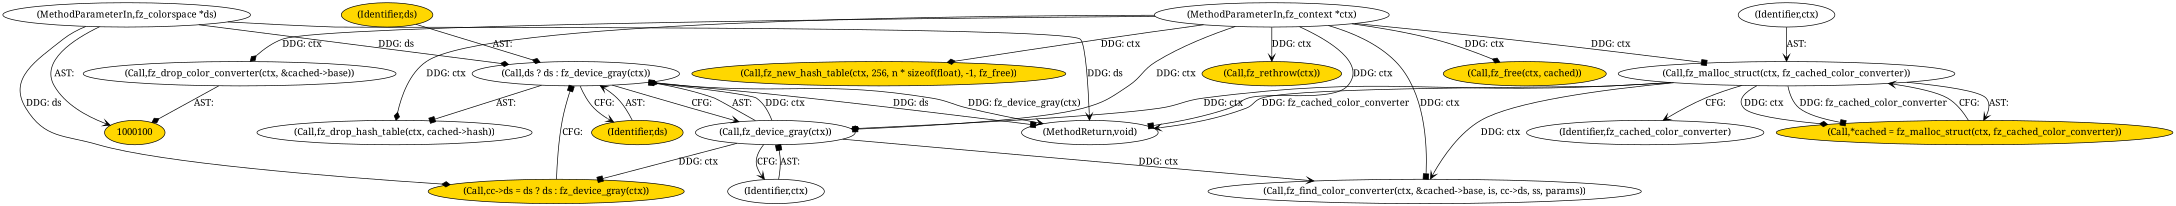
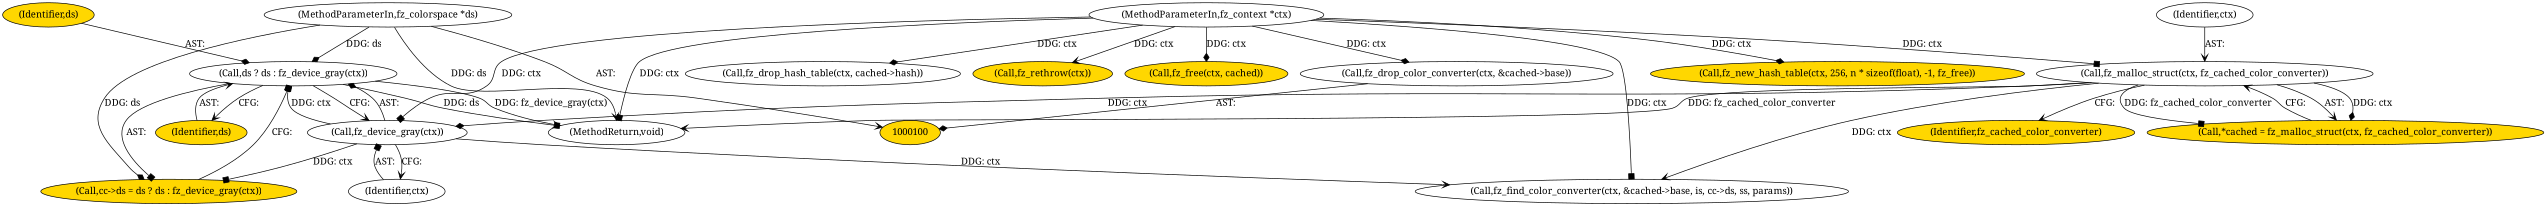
edge "(Call,ds ? ds : fz_device_gray(ctx))" -> "(Call,fz_drop_hash_table(ctx, cached->hash))": now "(Call,ds ? ds : fz_device_gray(ctx))" -> "(Call,cc->ds = ds ? ds : fz_device_gray(ctx))"
node "(Identifier,fz_cached_color_converter)": fillcolor white -> gold
